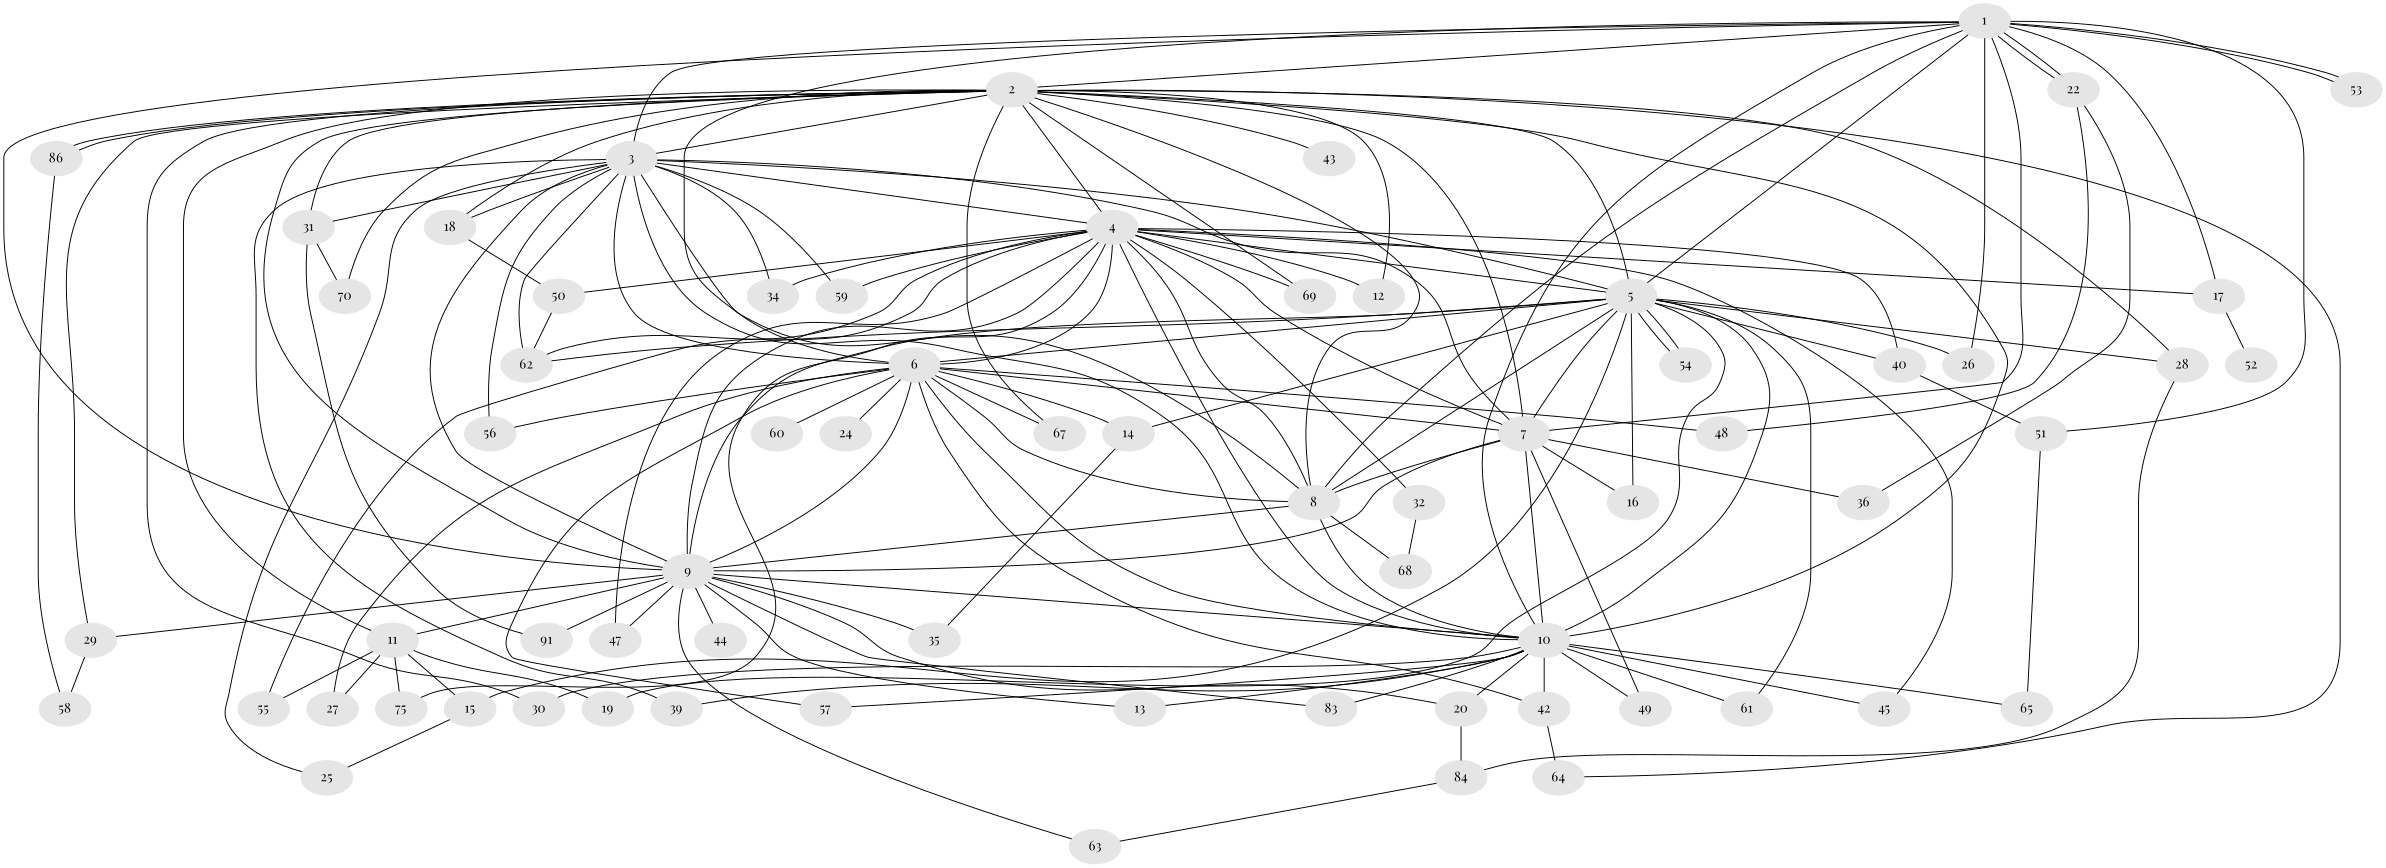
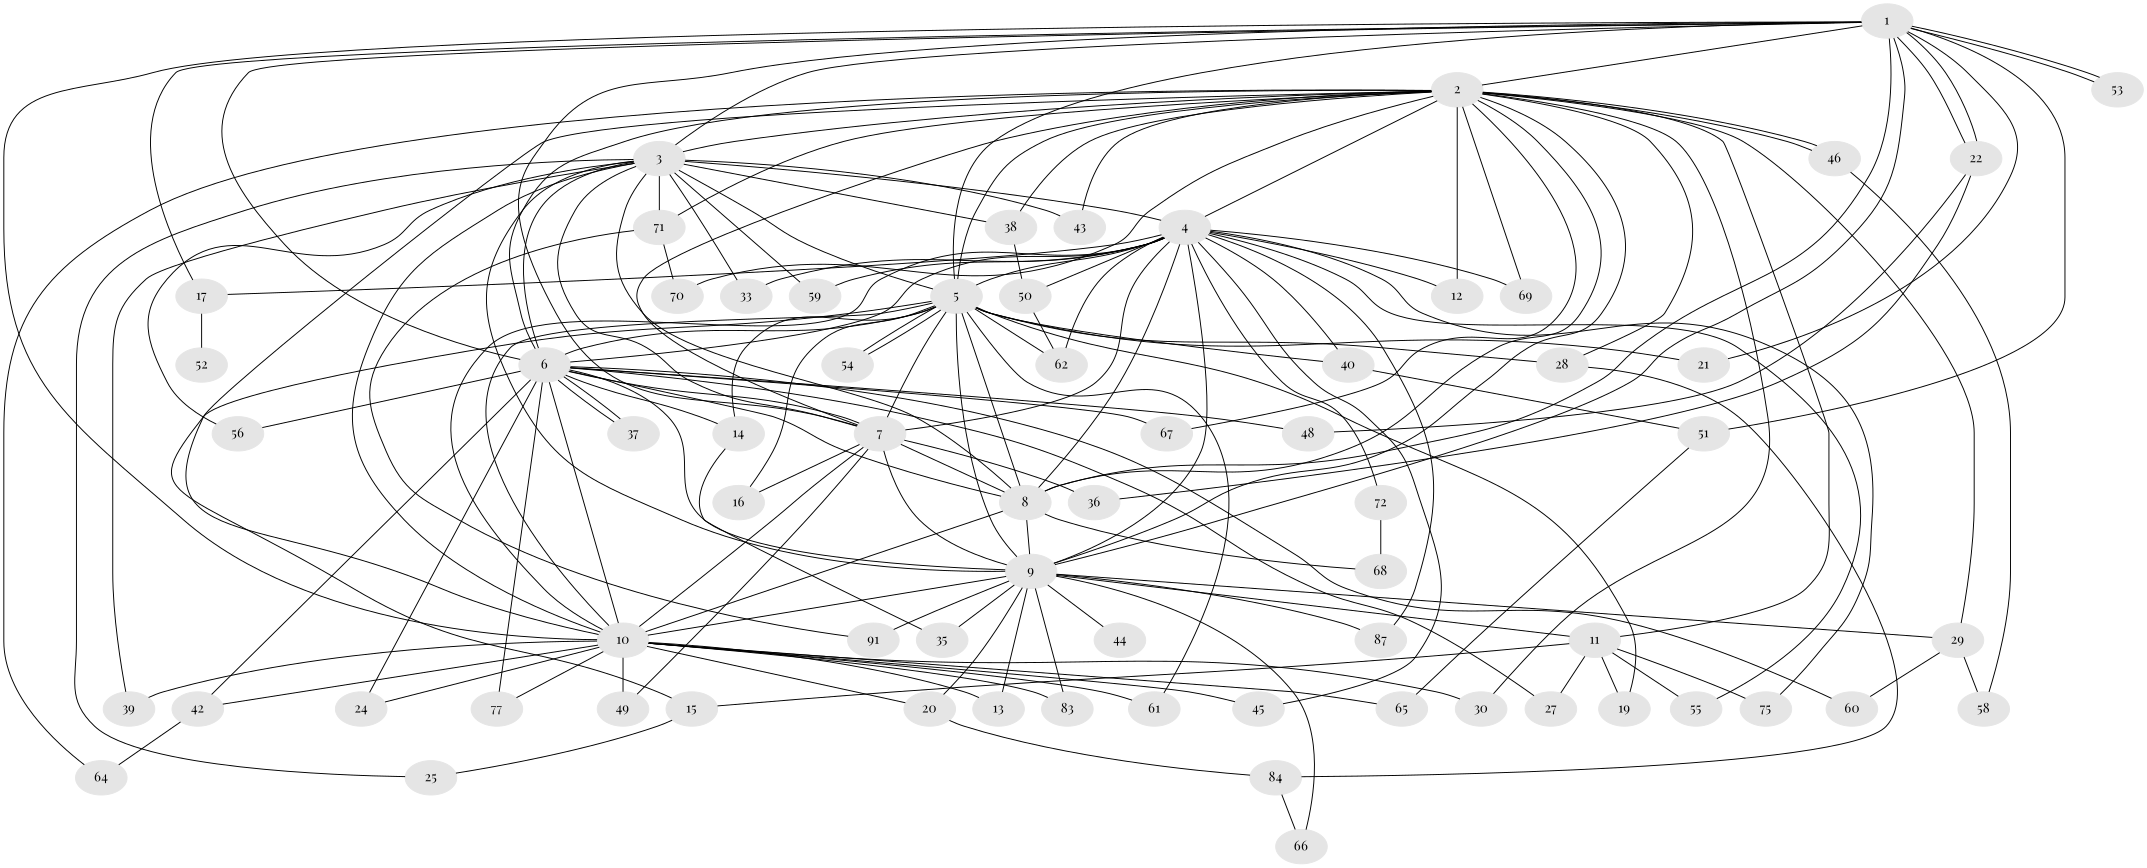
edge "2" -- "6": added
node "86": label "86" -> "46"
node "31": label "31" -> "71"
node "18": label "18" -> "38"
edge "3" -- "62": now "3" -- "43"
node "34": label "34" -> "33"
node "26": label "26" -> "21"
node "37": added
node "32": label "32" -> "72"
node "47": label "47" -> "87"
edge "10" -- "24": added
edge "29" -- "60": added
node "57": label "57" -> "77"
node "63": label "63" -> "66"
